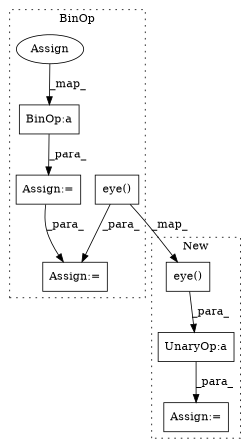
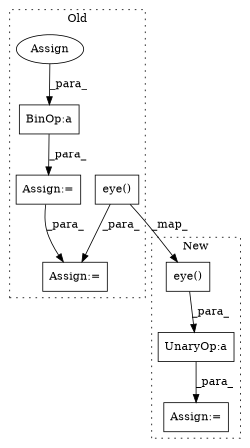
cluster "BinOp": label "BinOp" -> "Old"
edge "Assign" -> "BinOp:a": label "_map_" -> "_para_"
